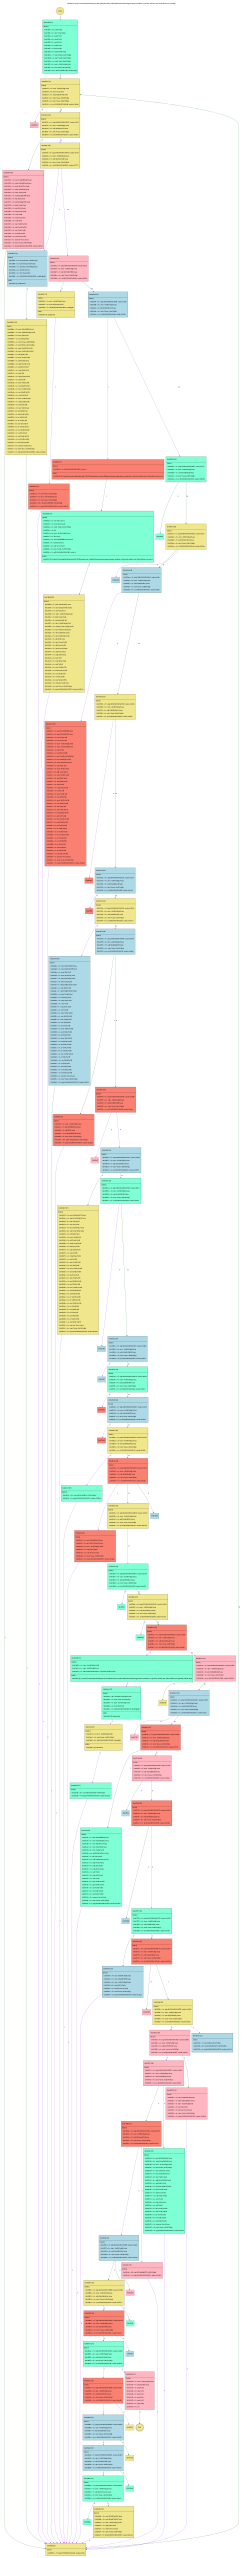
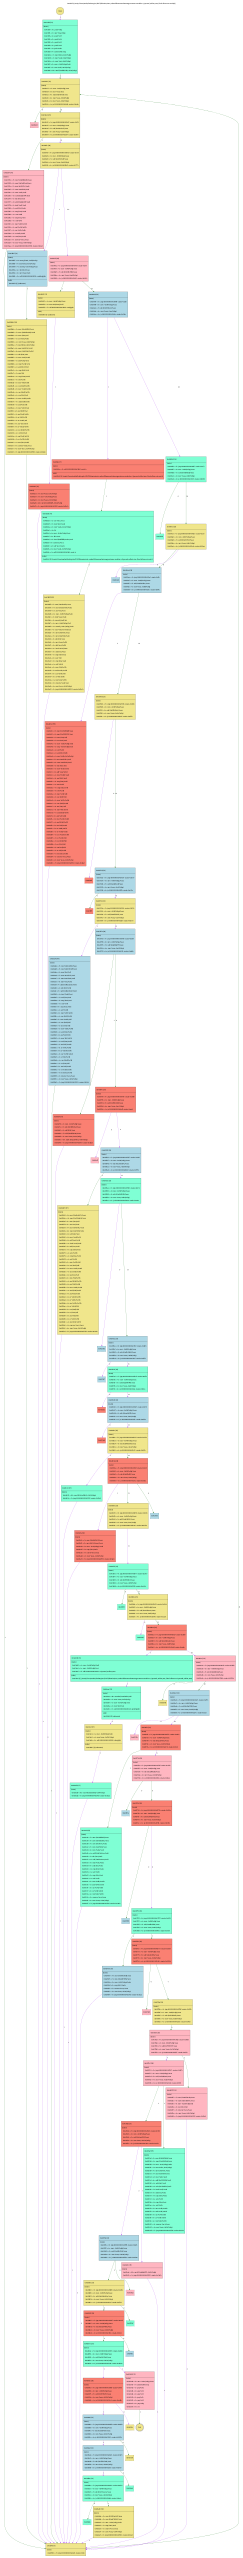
node "0x40233e [22]": removed
